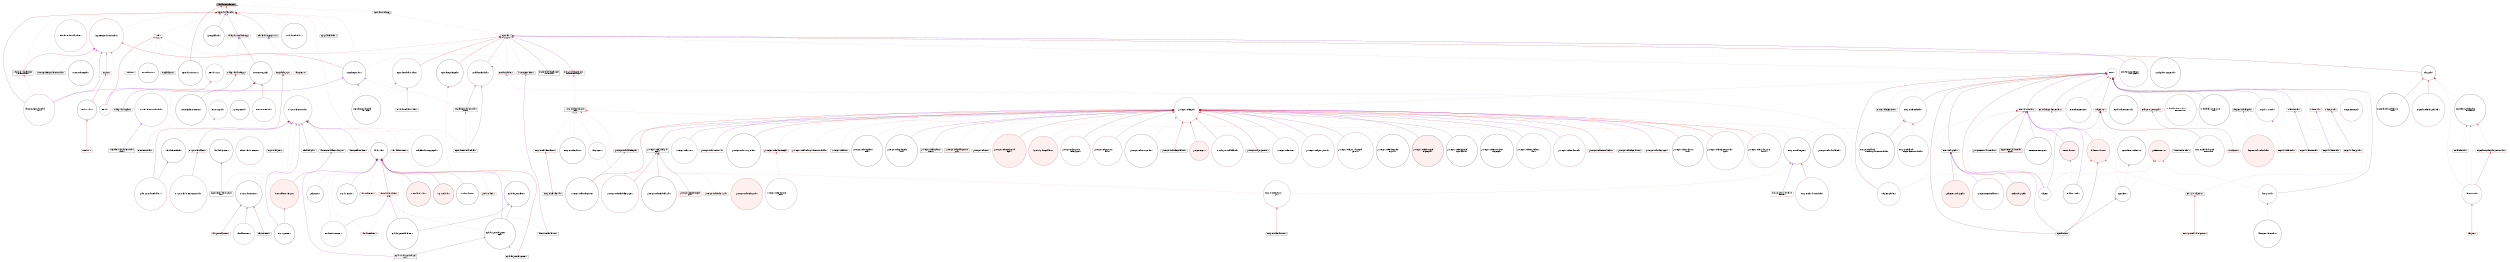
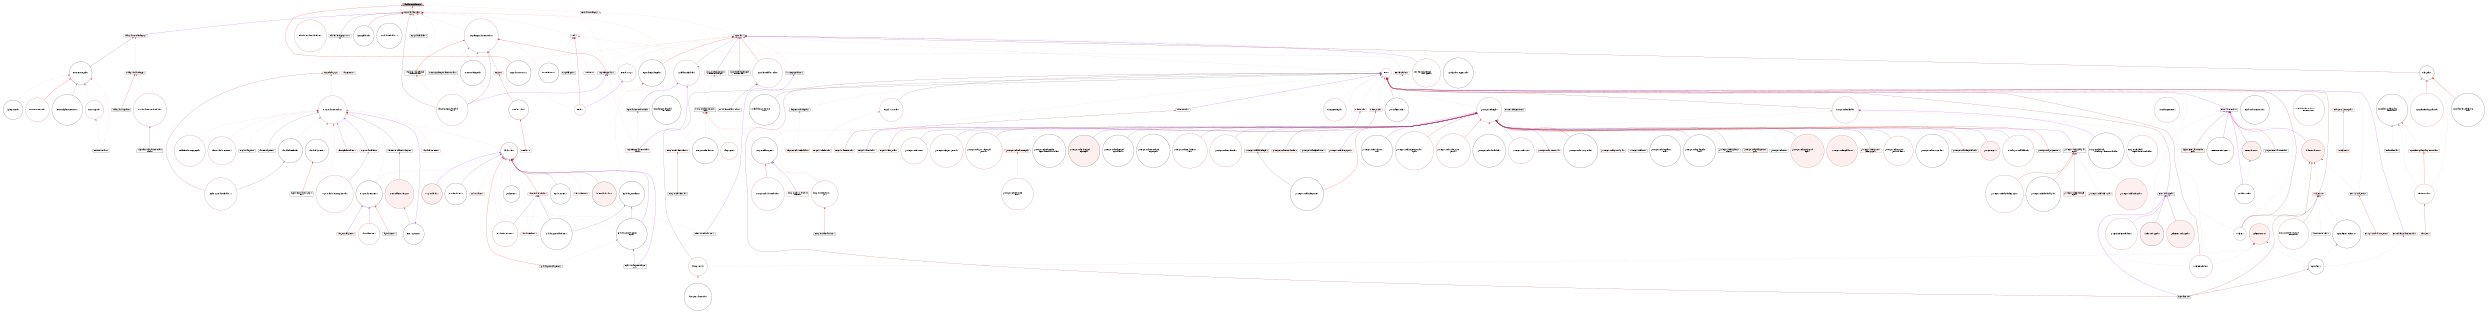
node "InstancedStaticMesh.h": shape circle -> box
node "AnimNodeEditModes.h": added
edge "LevelEditorViewport.h" -> "UnrealEdMisc.h": reversed
edge "StaticMeshComponentHelper.h" -> "InstancedStaticMeshComponent Helper.h": reversed
node "SequencePlayer.h": label "SequencePlayer.h" -> "MeshGroupPaintTool.h"
node "AnimGraphNode_ProceduralMeshComponentRef.h": label "AnimGraphNode_ProceduralMeshComponentRef.h" -> "AnimGraphNode_RandomPlayer.h"
node "RandomPlayer_StateResult.h": label "RandomPlayer_StateResult.h" -> "AnimGraphNode_StateResult.h"
node "AnimGraphNode_Transition PoseEvaluator.h": shape circle -> box
node "AnimGraphNode_Transition Result.h": label "AnimGraphNode_Transition Result.h" -> "AnimGraphNode_Transition AddPrimitiveTool.h"
node "AnimGraphNode_BlendBoneBy Channel.h": label "AnimGraphNode_BlendBoneBy Channel.h" -> "AnimGraphNode_BlendBoneBy StaticMeshSceneProxyDesc.h"
node "LegacyEdModeWidgetHelpers.h": shape circle -> box
edge "EditUVIslandsTool.h" -> "DynamicMeshComponent.h": reversed
